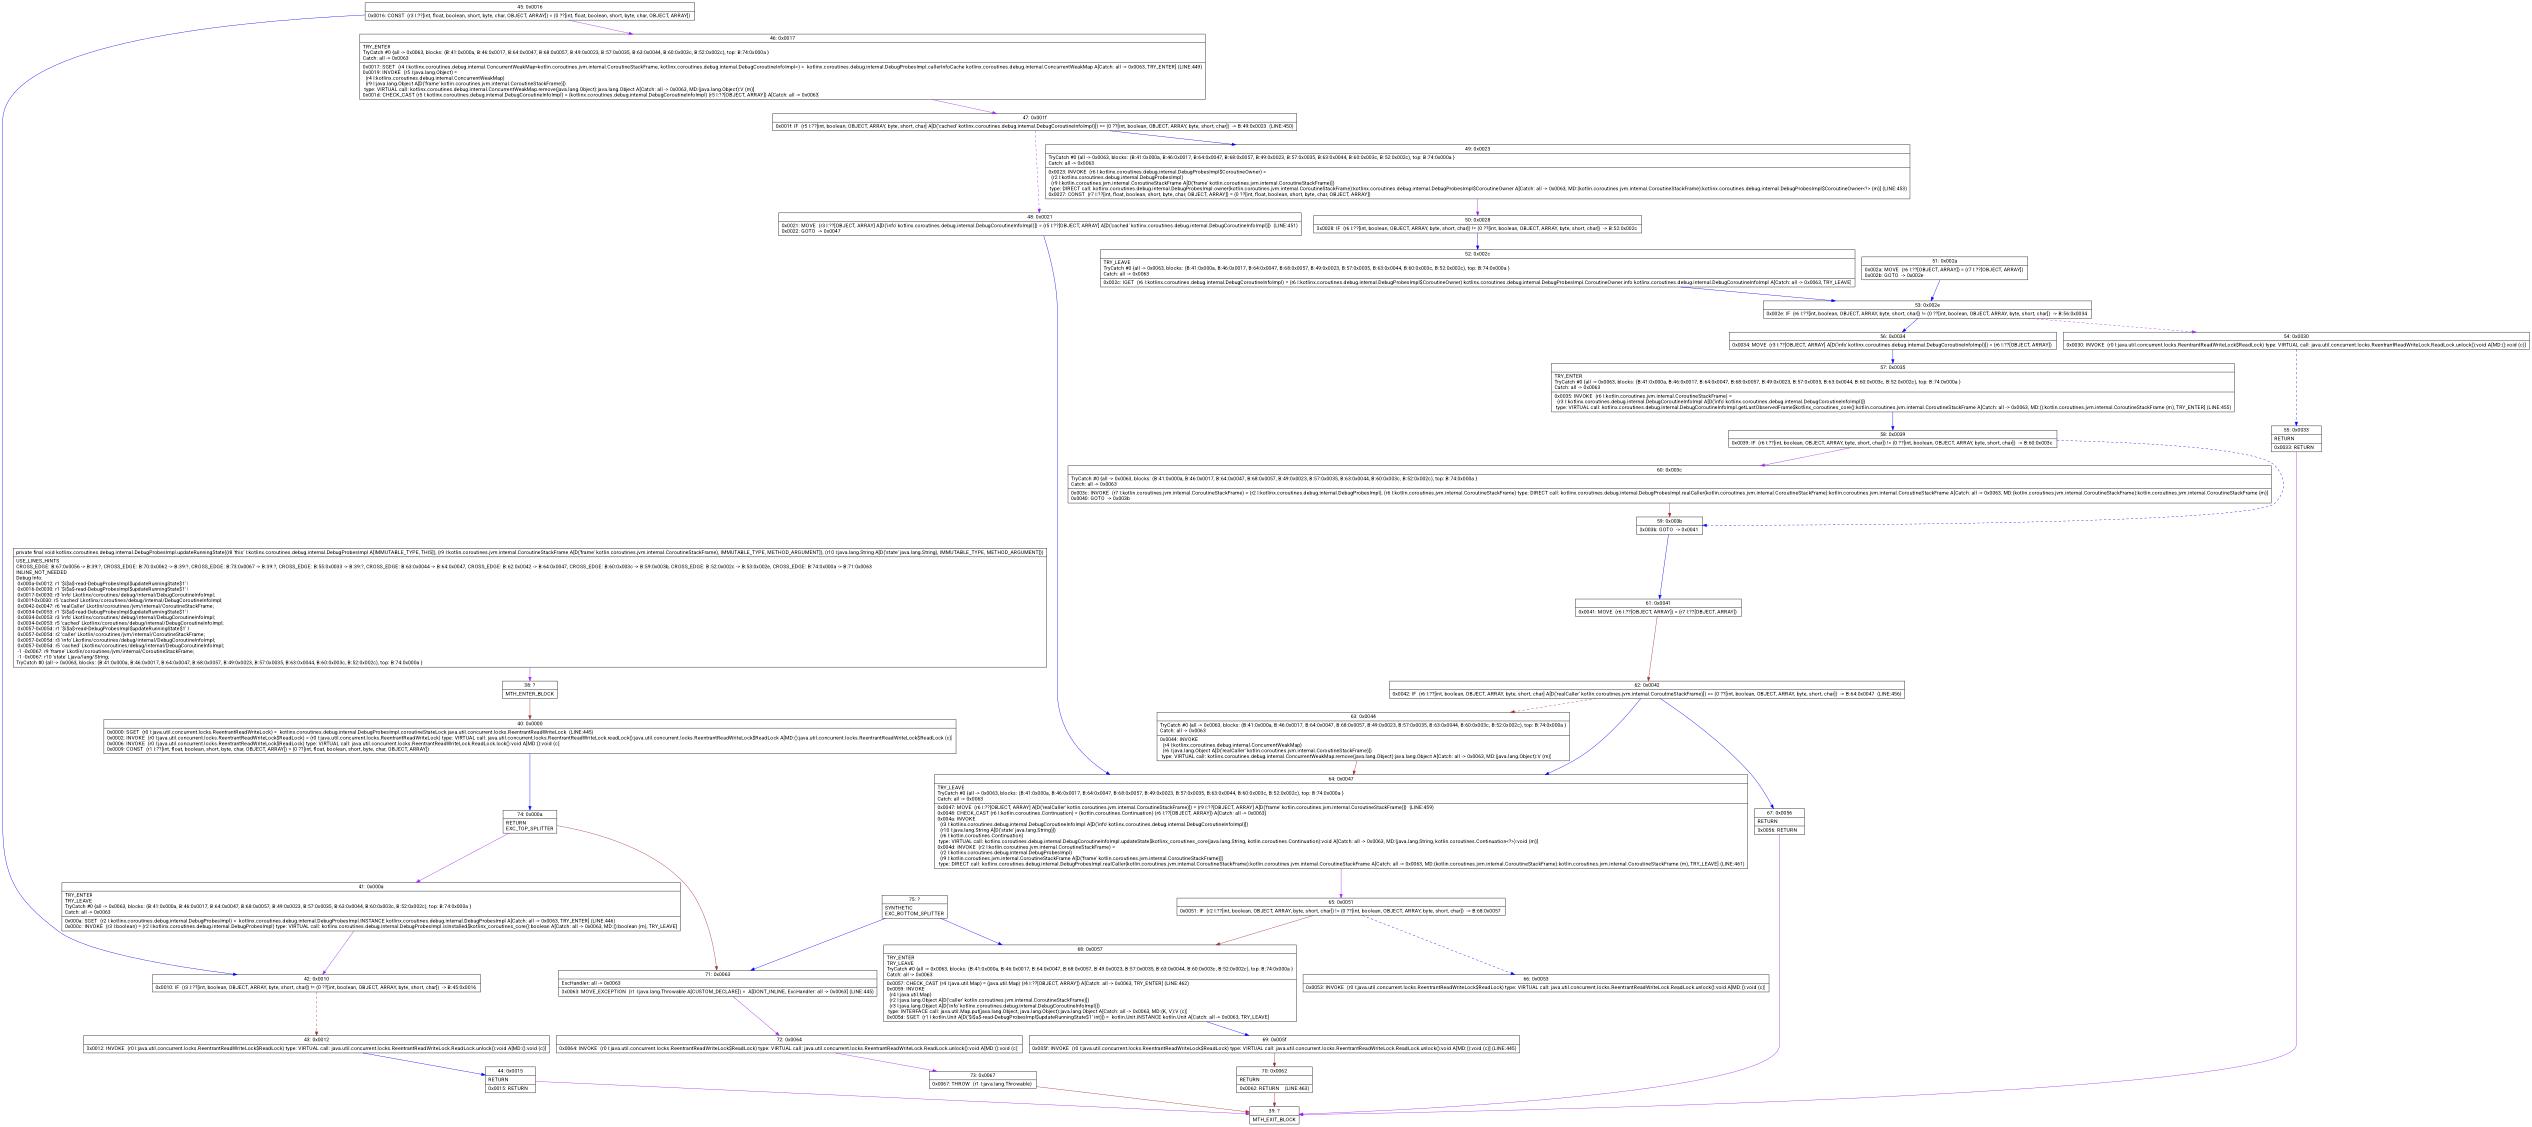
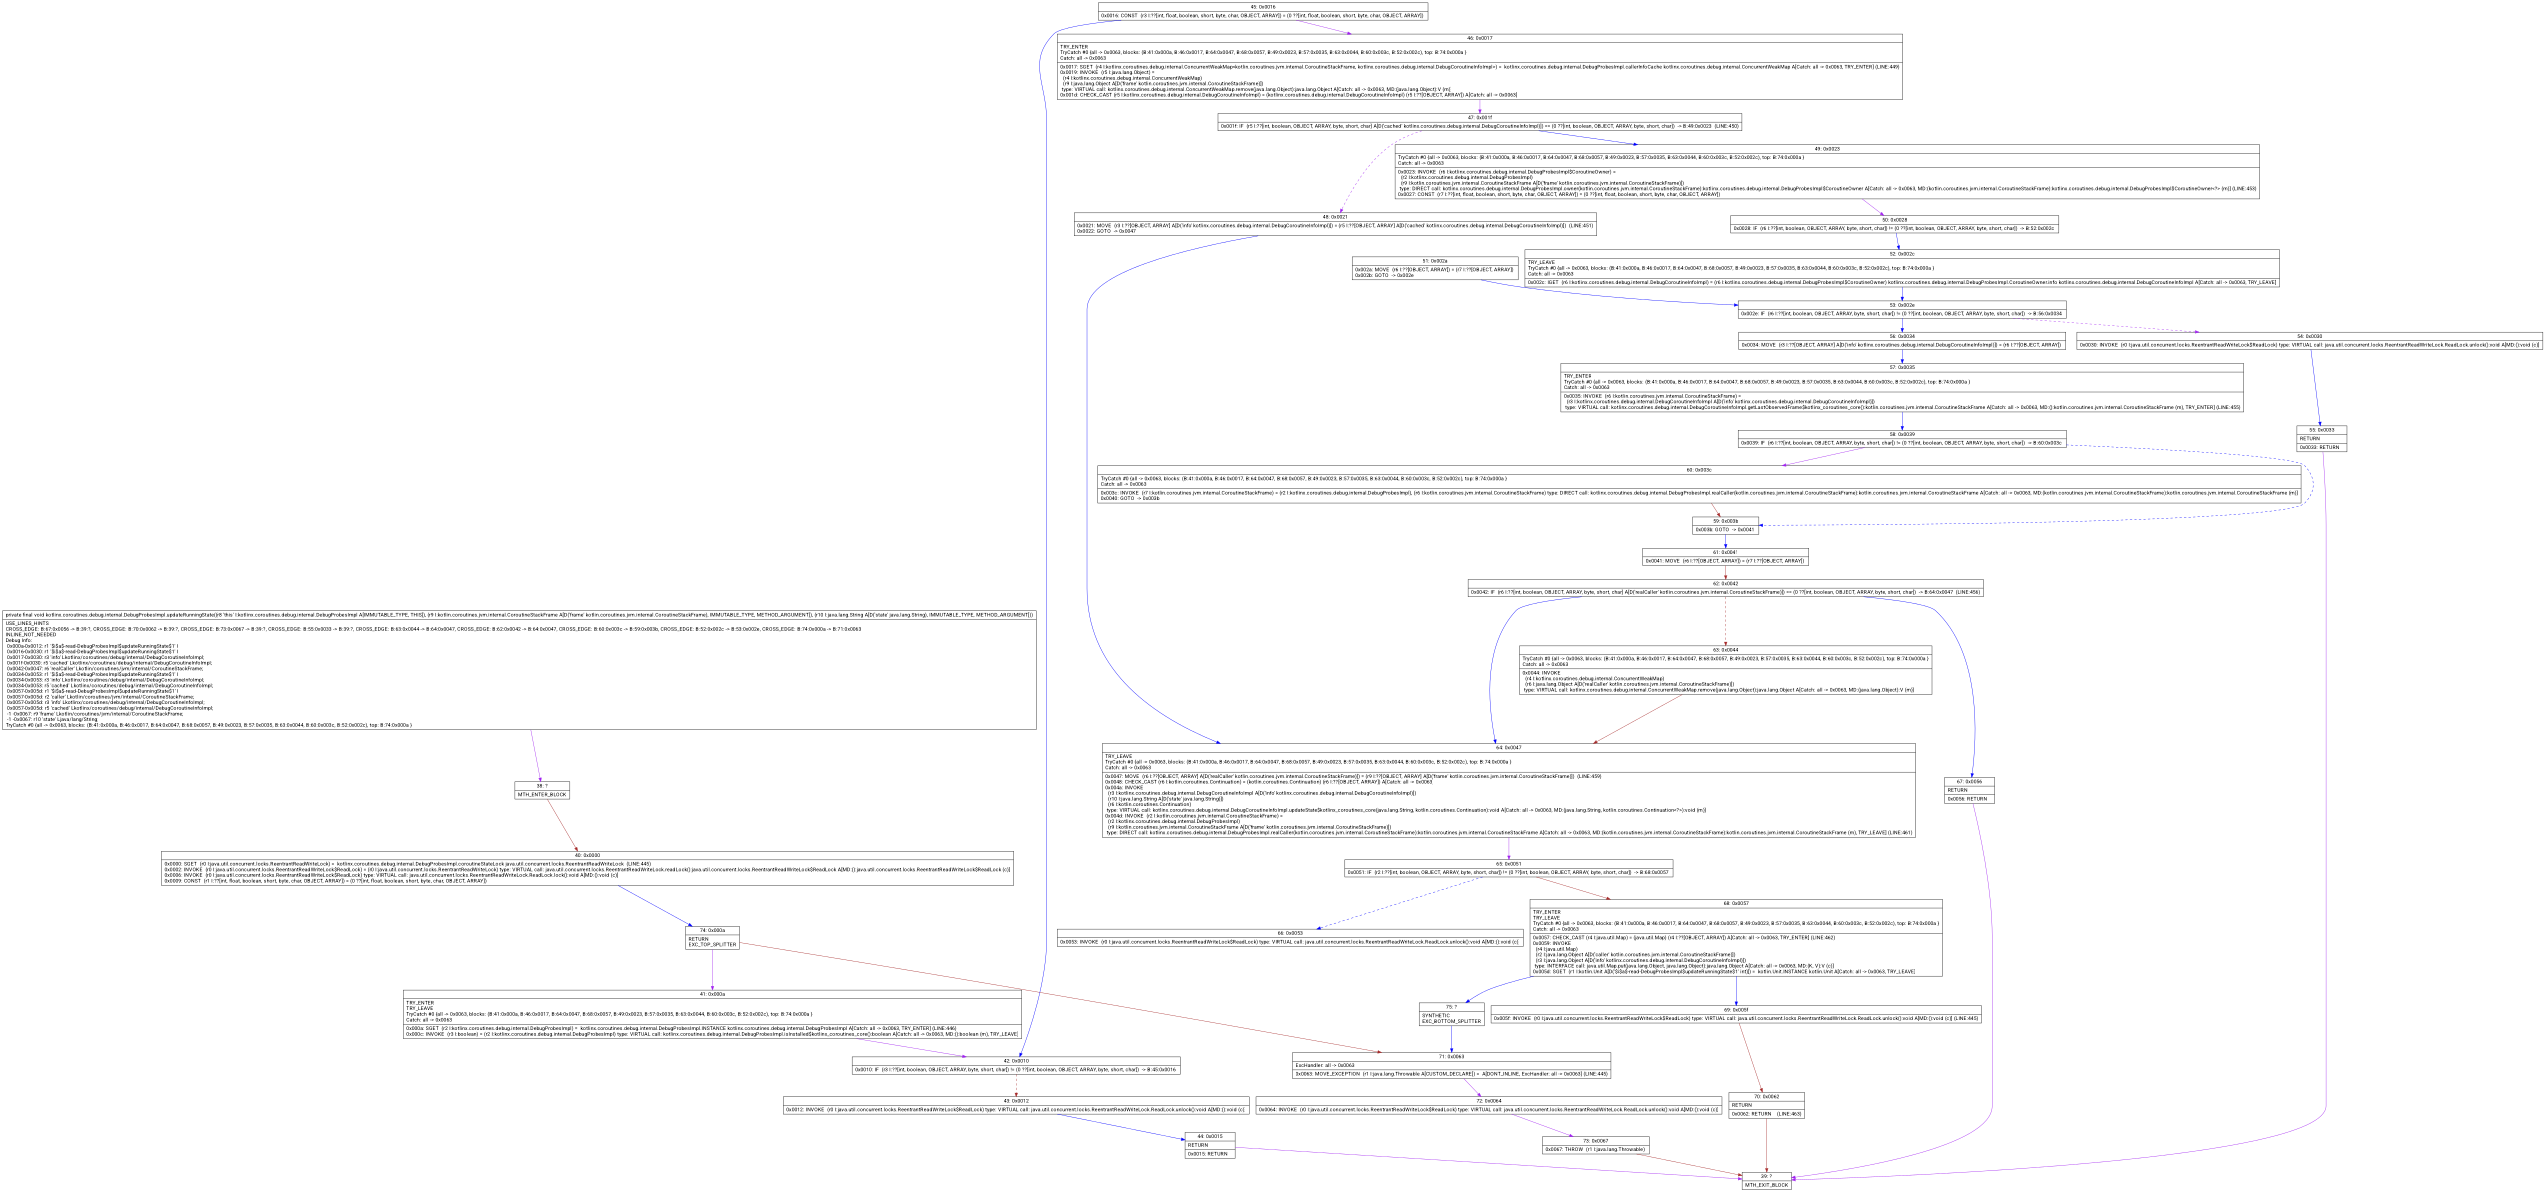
edge "54: 0x0030" -> "55: 0x0033": style dashed -> solid
edge "75: ?" -> "68: 0x0057": reversed
